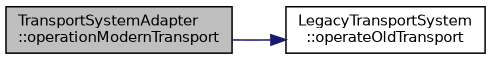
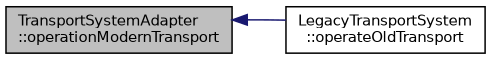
edge "TransportSystemAdapter ::operationModernTransport" -> "LegacyTransportSystem ::operateOldTransport": reversed
